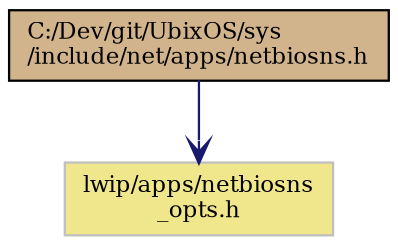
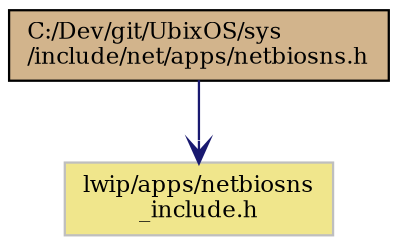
node "lwip/apps/netbiosns _opts.h": label "lwip/apps/netbiosns _opts.h" -> "lwip/apps/netbiosns _include.h"
